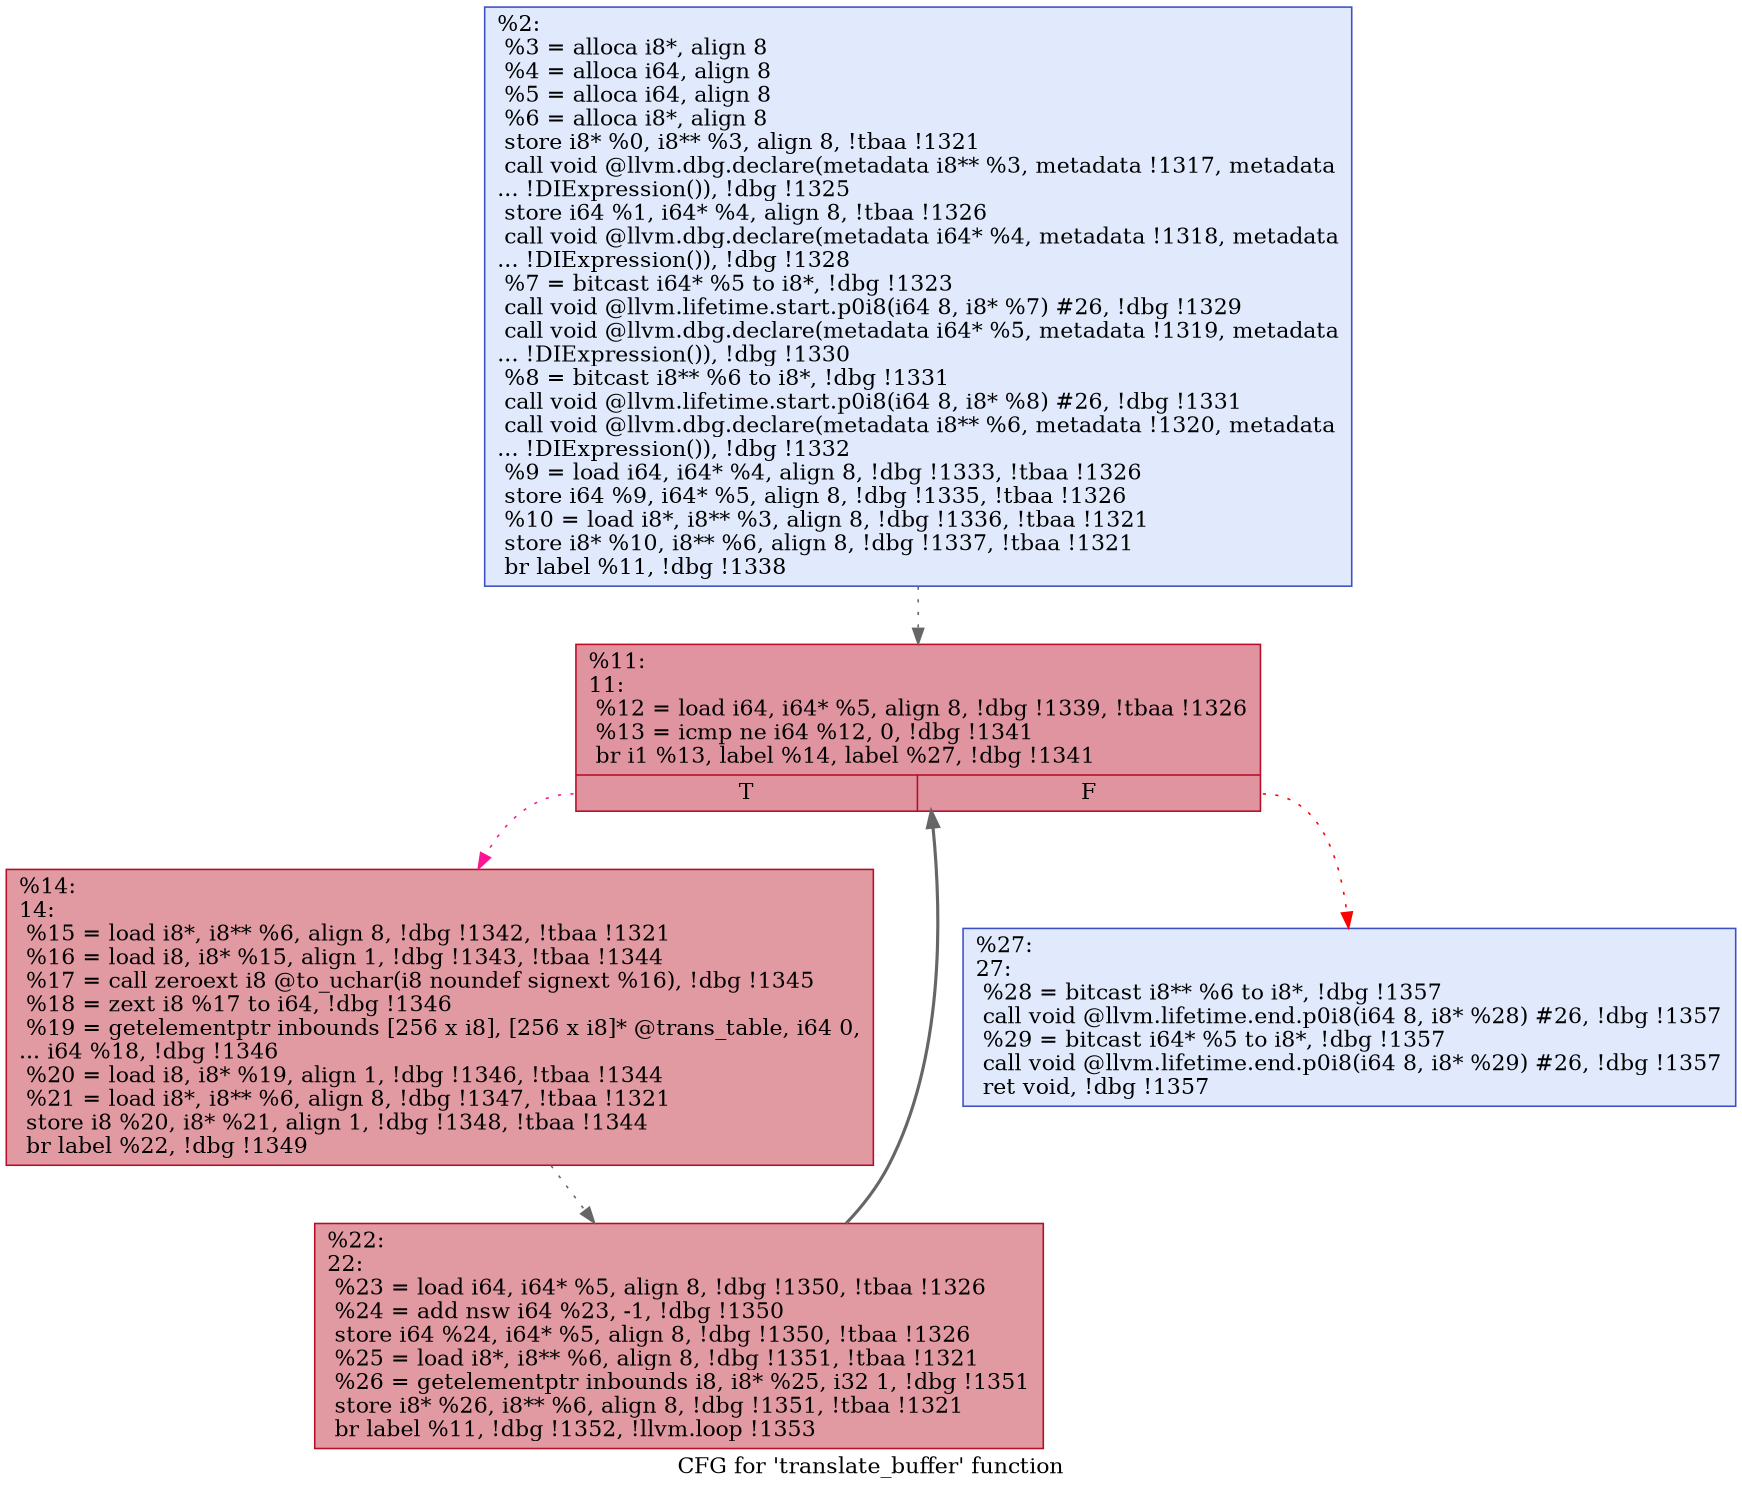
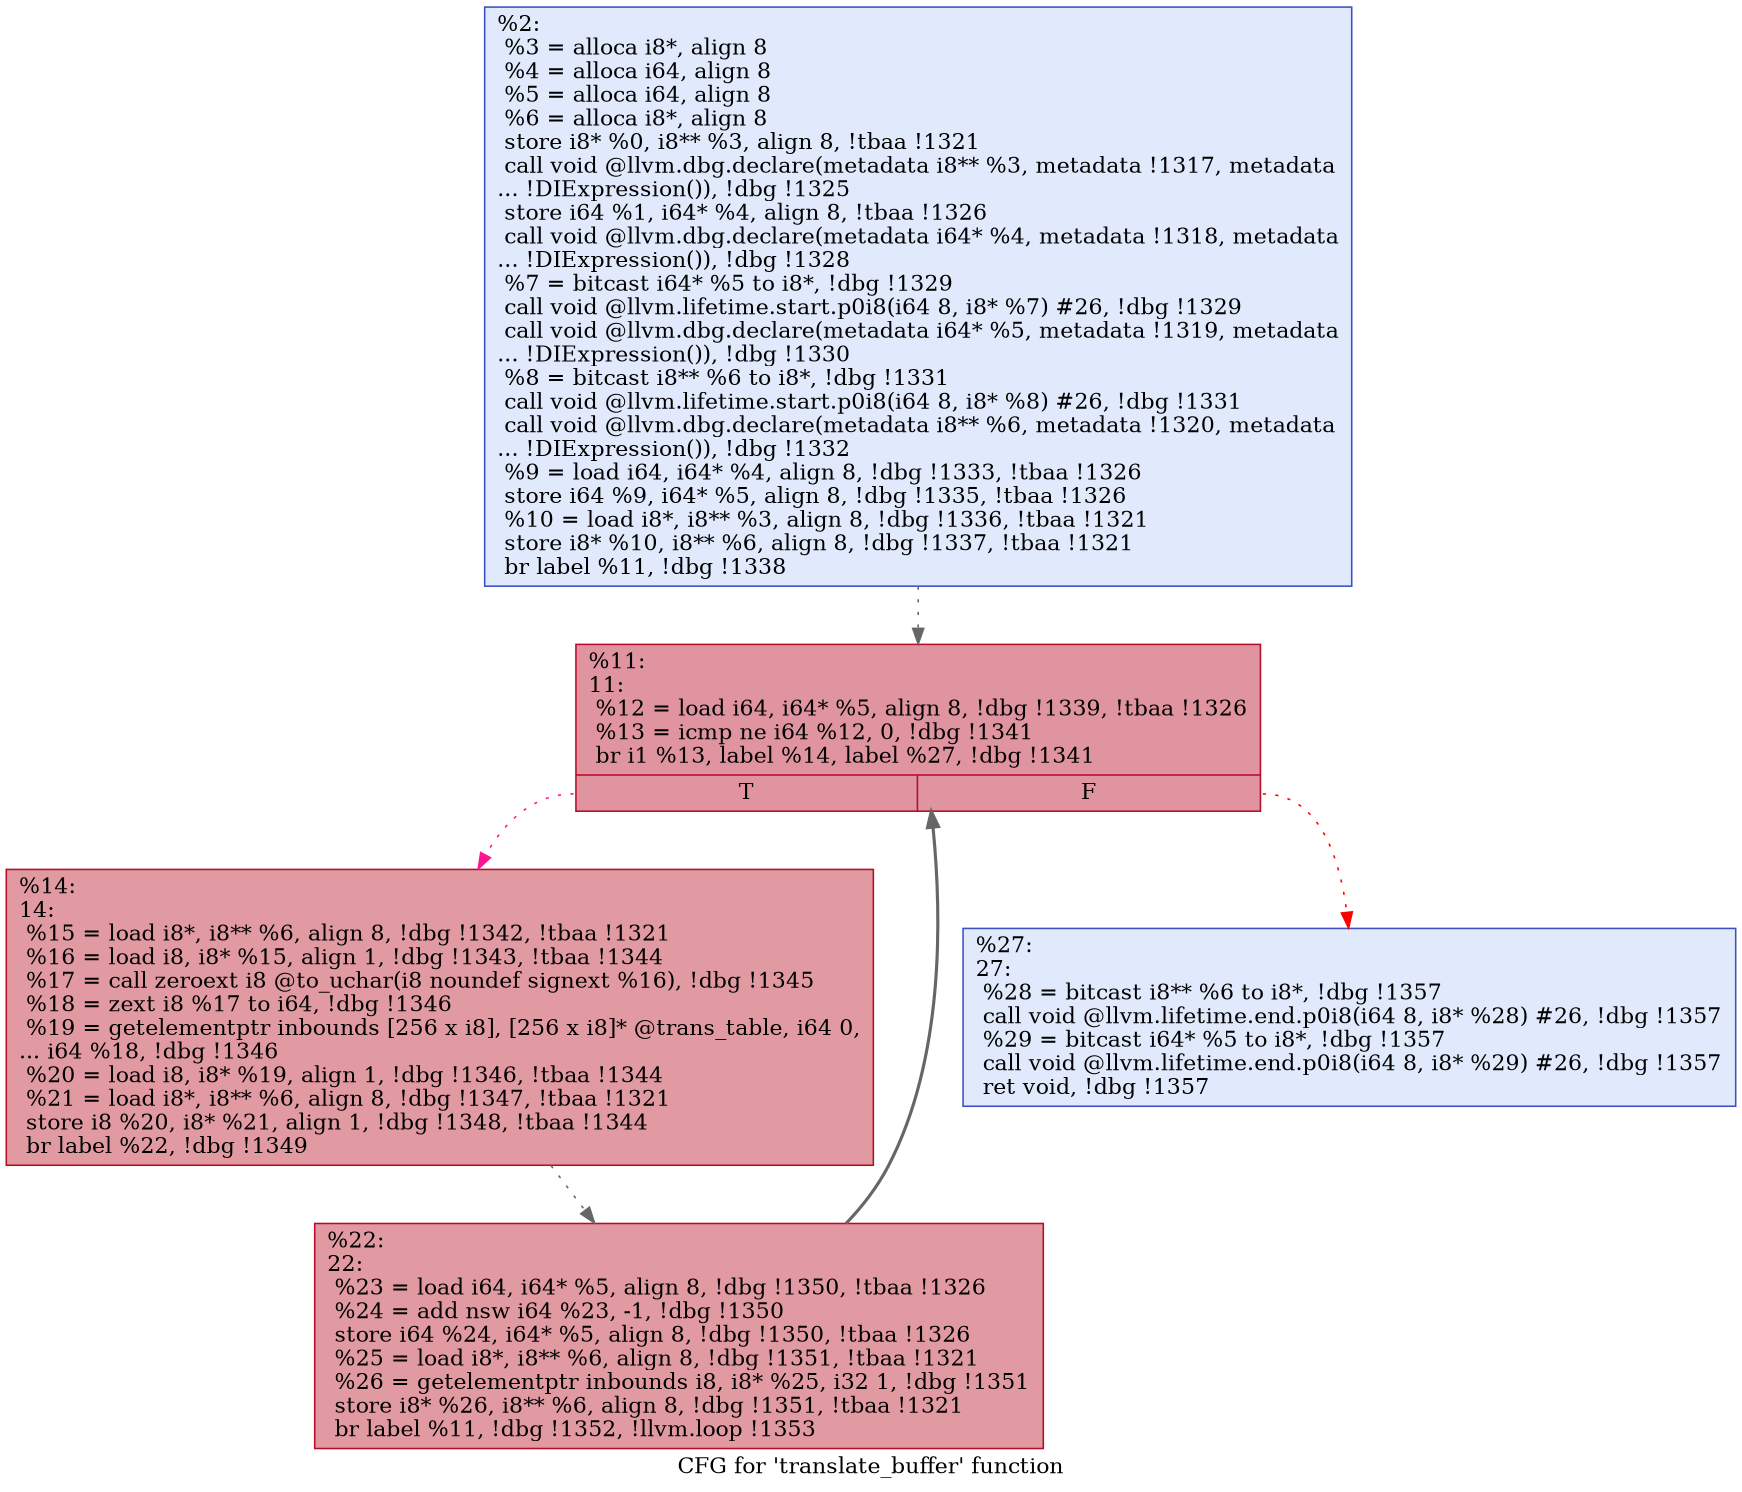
node "%2:": text "%7 = bitcast i64* %5 to i8*, !dbg !1323" -> "%7 = bitcast i64* %5 to i8*, !dbg !1329"
